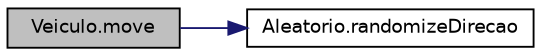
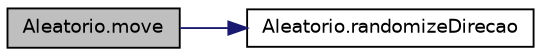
node "Veiculo.move": label "Veiculo.move" -> "Aleatorio.move"
